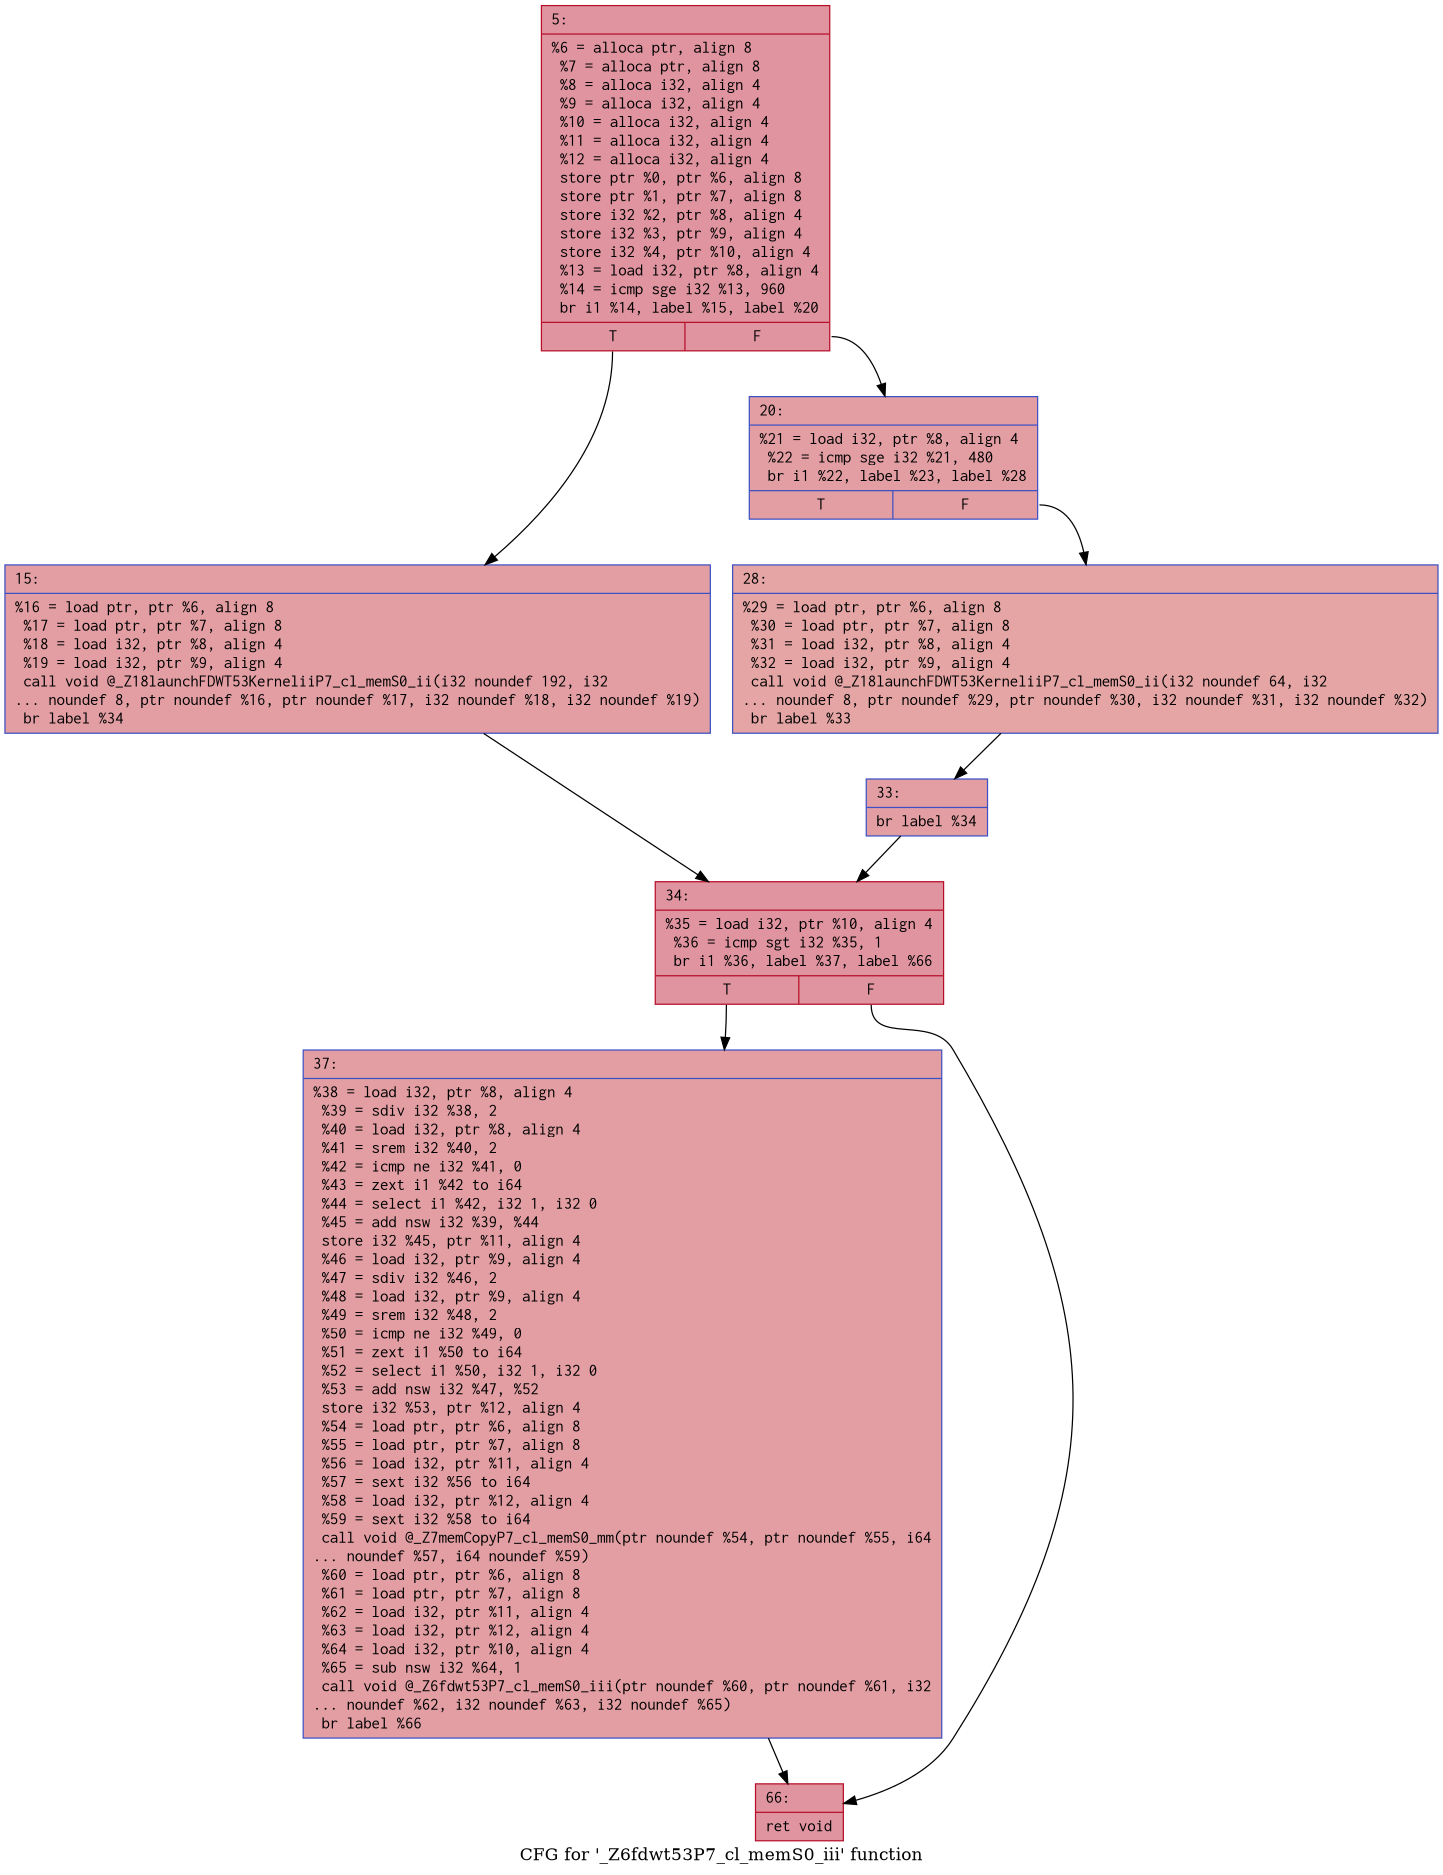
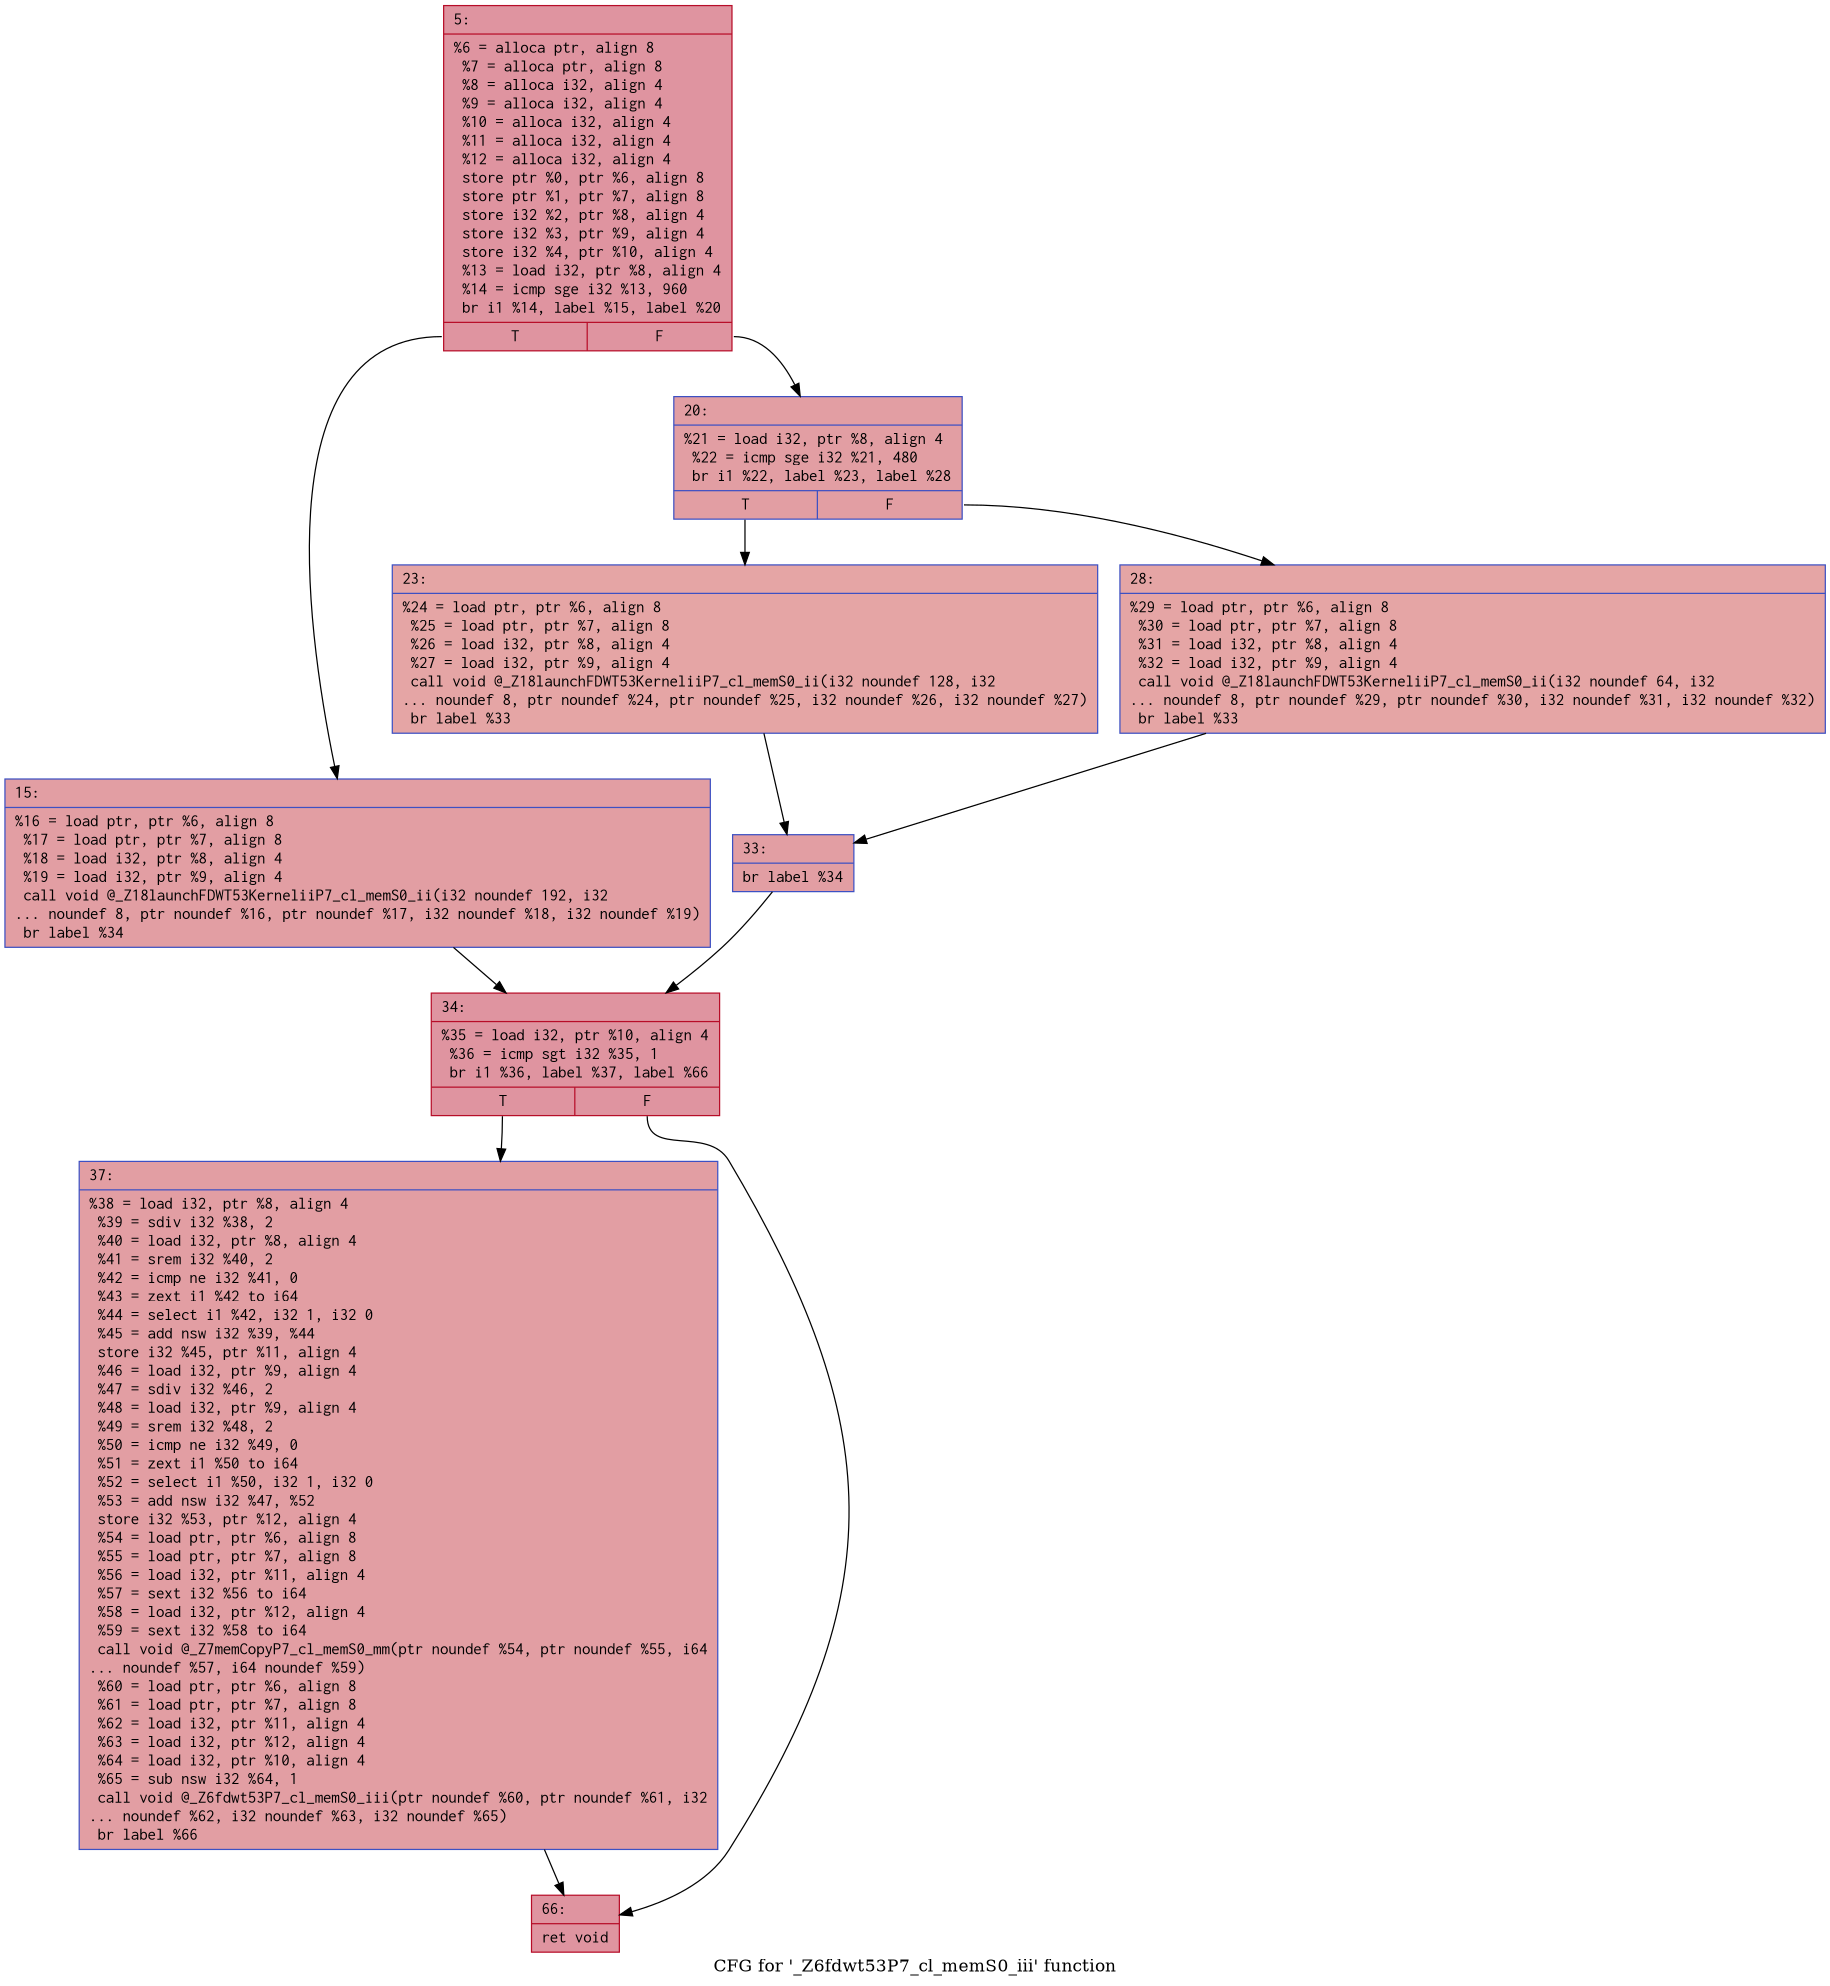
node "23:": added
